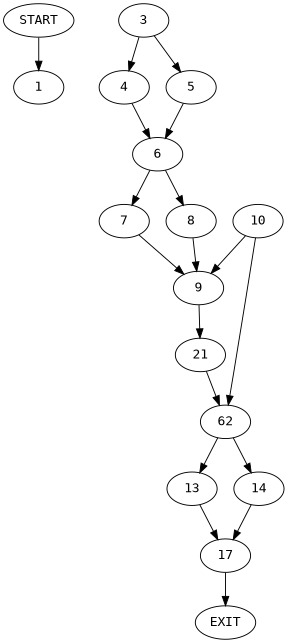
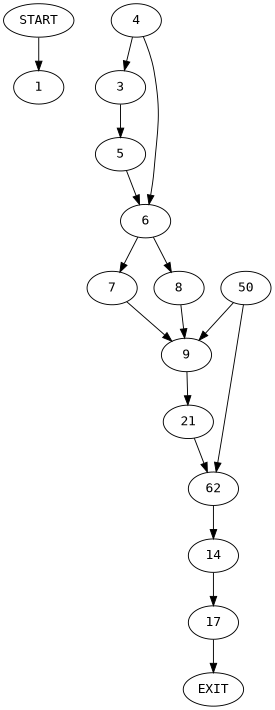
edge "3" -> "4": reversed
node "10": label "10" -> "50"
node "13": removed
